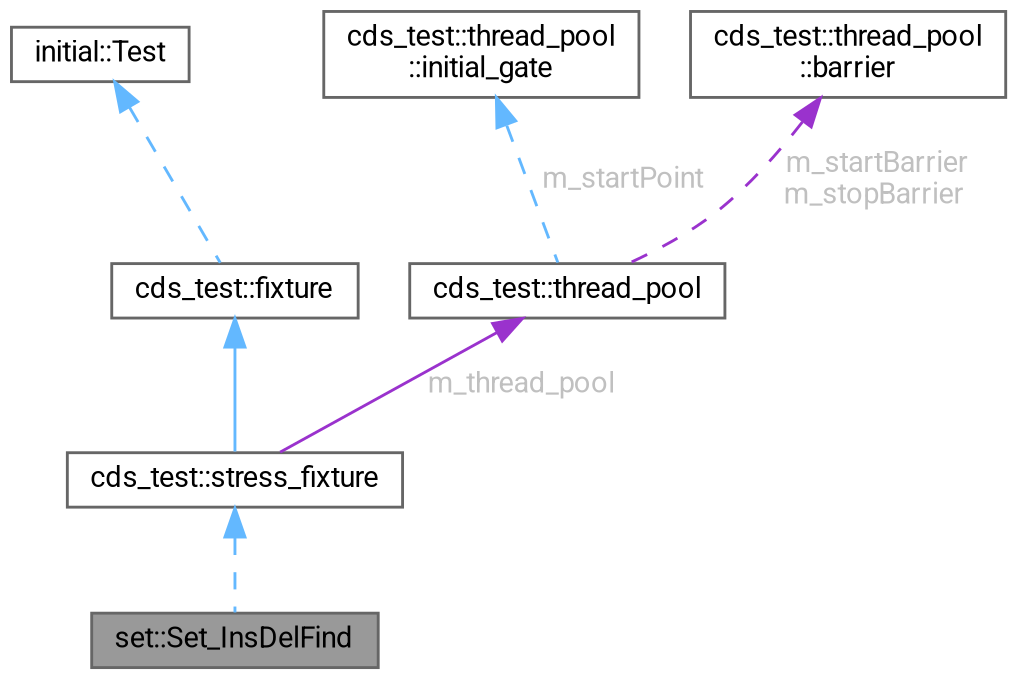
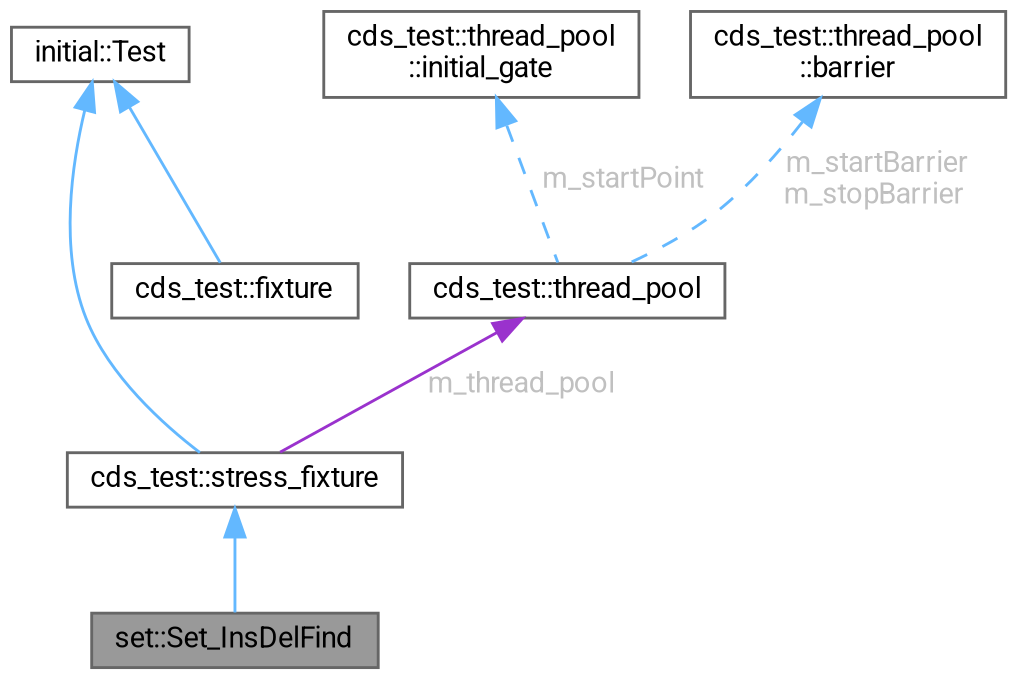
edge "cds_test::fixture" -> "initial::Test": style dashed -> solid
edge "cds_test::thread_pool" -> "cds_test::thread_pool ::barrier": color darkorchid3 -> steelblue1
edge "cds_test::stress_fixture" -> "cds_test::fixture": now "cds_test::stress_fixture" -> "initial::Test"
edge "set::Set_InsDelFind" -> "cds_test::stress_fixture": style dashed -> solid
